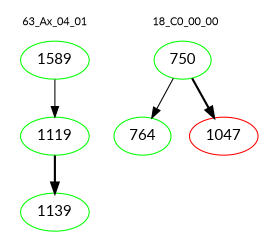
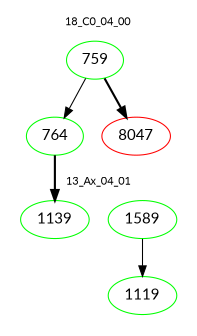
cluster "63_Ax_04_01": label "63_Ax_04_01" -> "13_Ax_04_01"
cluster "18_C0_00_00": label "18_C0_00_00" -> "18_C0_04_00"
node "750": label "750" -> "759"
node "1047": label "1047" -> "8047"
edge "1119" -> "1139": now "764" -> "1139"
